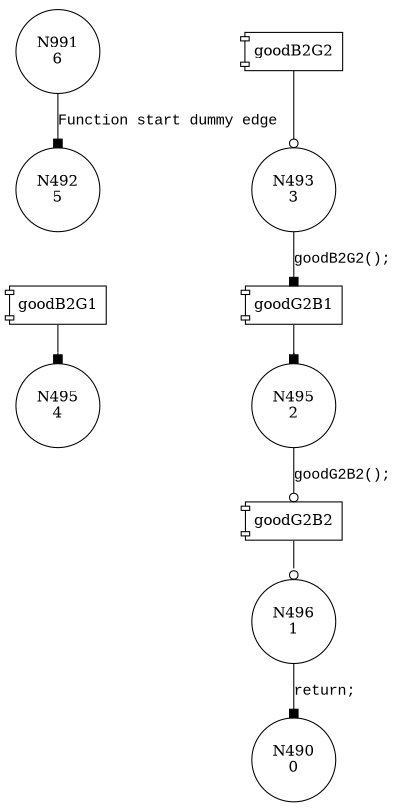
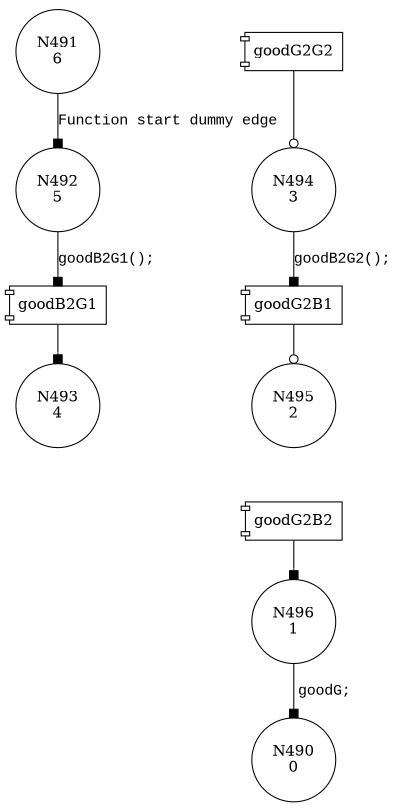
node "N991 6": label "N991 6" -> "N491 6"
node "goodB2G2": label "goodB2G2" -> "goodG2G2"
node "N493 3": label "N493 3" -> "N494 3"
edge "N492 5" -> "goodB2G1": added, label "goodB2G1();"
edge "goodG2B1" -> "N495 2": arrowhead box -> odot
node "N495 4": label "N495 4" -> "N493 4"
edge "N495 2" -> "goodG2B2": removed, label "goodG2B2();"
edge "goodG2B2" -> "N496 1": arrowhead odot -> box
edge "N496 1" -> "N490 0": label "return;" -> "goodG;"
